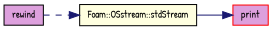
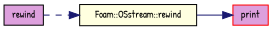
node "Foam::OSstream::stdStream": label "Foam::OSstream::stdStream" -> "Foam::OSstream::rewind"
